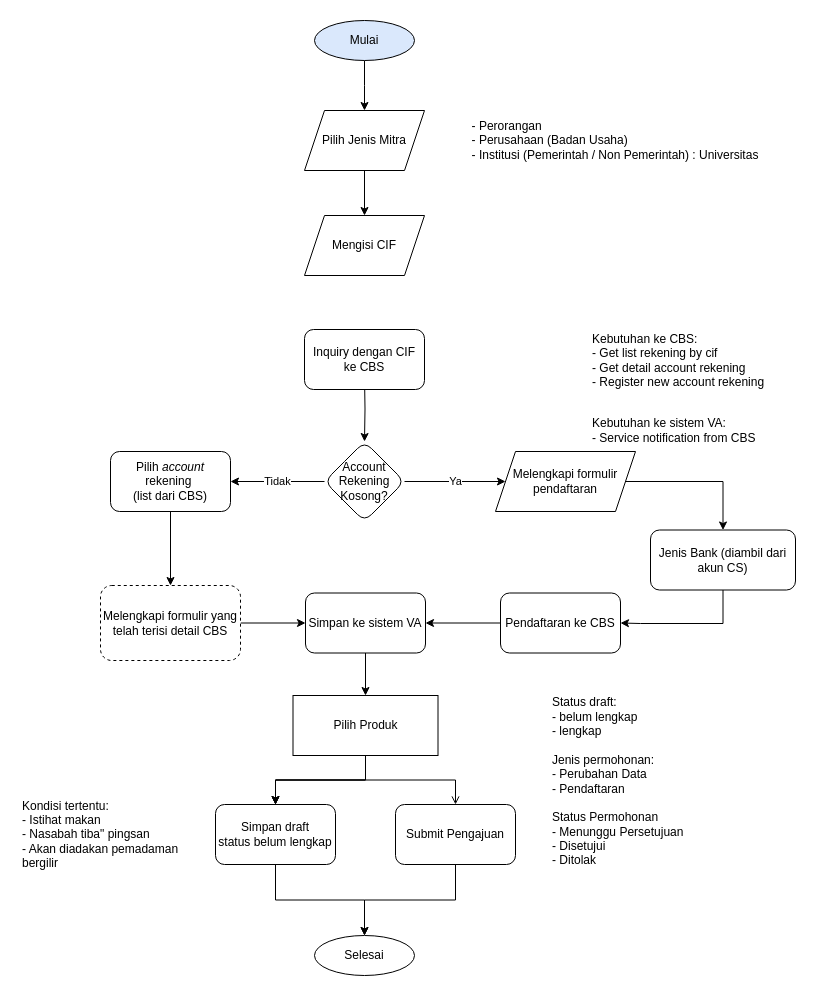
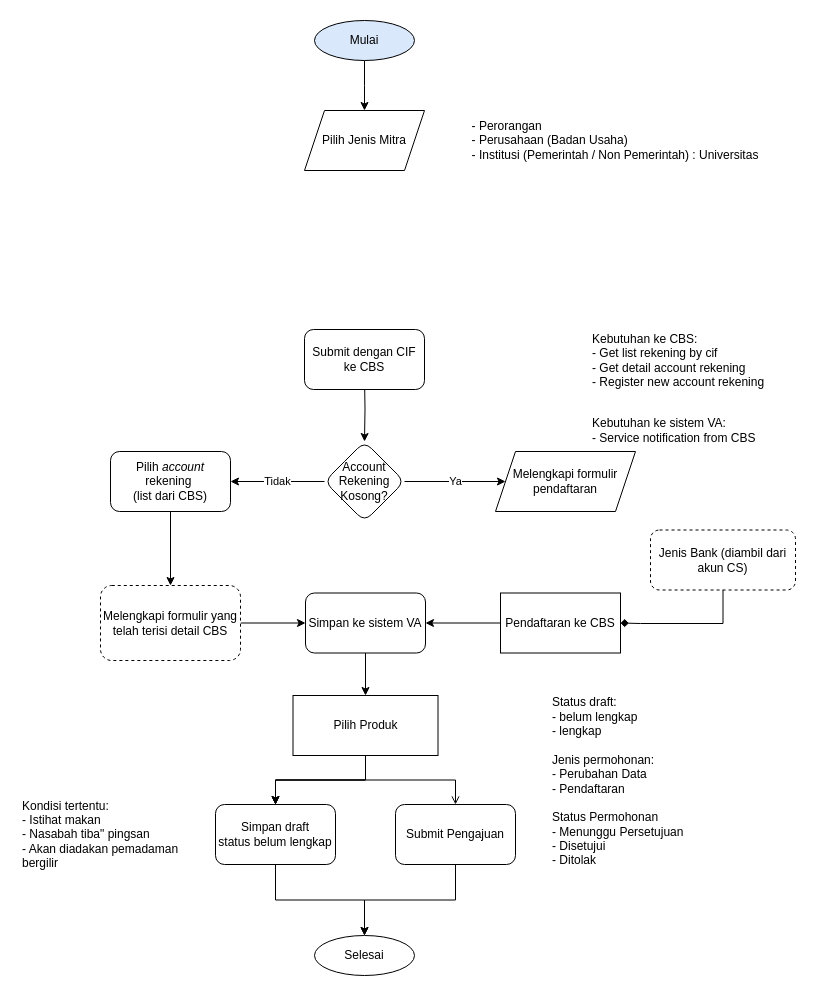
edge "Pilih Jenis Mitra" -> "Mengisi CIF": removed
node "Mengisi CIF": removed
node "Inquiry dengan CIF ke CBS": label "Inquiry dengan CIF ke CBS" -> "Submit dengan CIF ke CBS"
edge "Melengkapi formulir pendaftaran" -> "Jenis Bank (diambil dari akun CS)": removed
node "Jenis Bank (diambil dari akun CS)": style solid -> dashed
node "Pendaftaran ke CBS": shape rounded rectangle -> rectangle
edge "Jenis Bank (diambil dari akun CS)" -> "Pendaftaran ke CBS": arrowhead classic -> diamond
